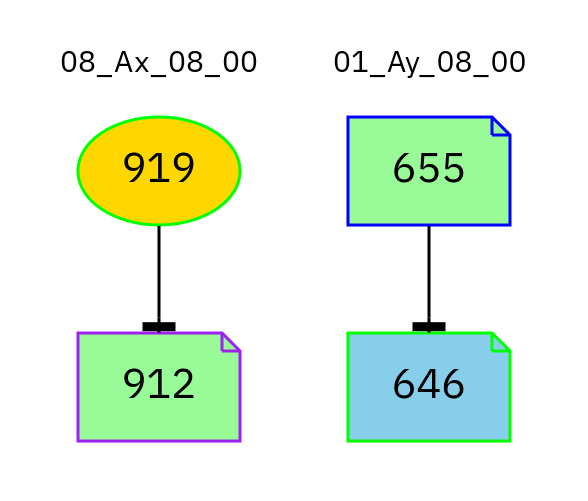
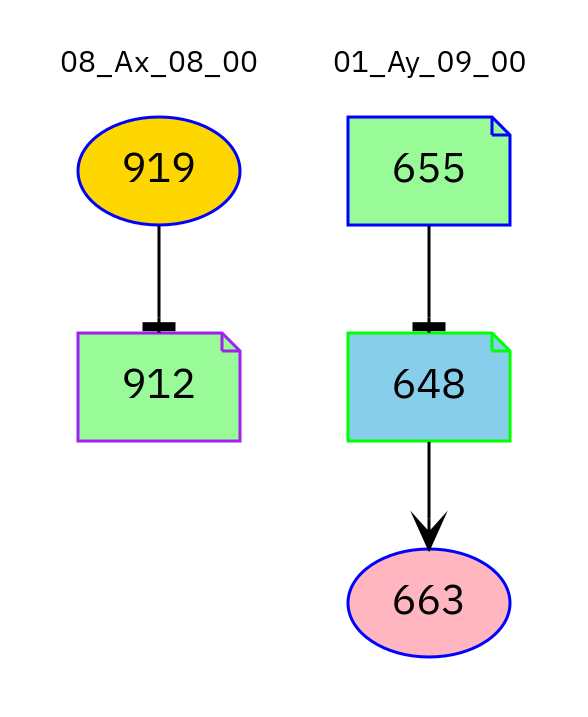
cluster "01_Ay_08_00": label "01_Ay_08_00" -> "01_Ay_09_00"
node "919": color green -> blue
node "646": label "646" -> "648"
node "663": added
